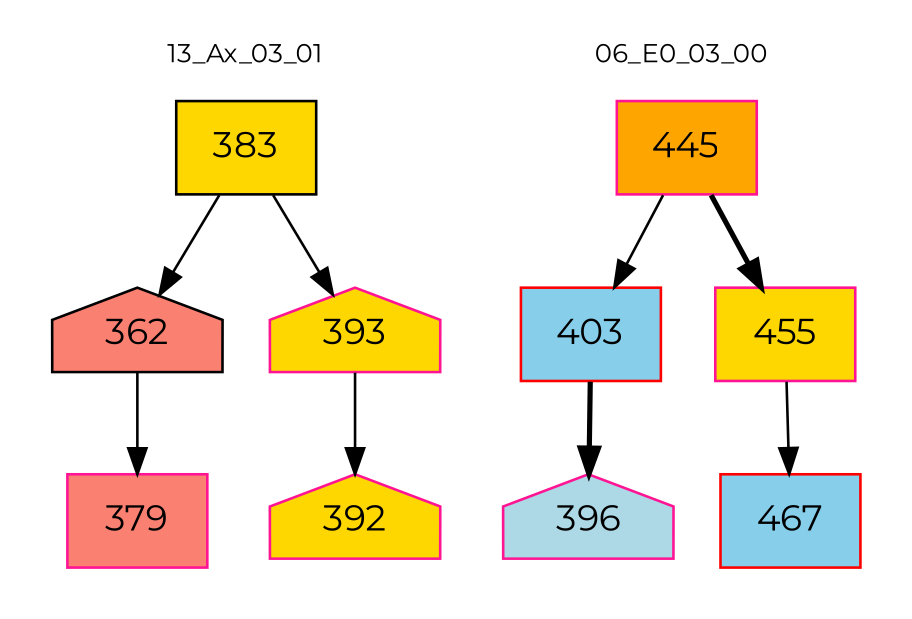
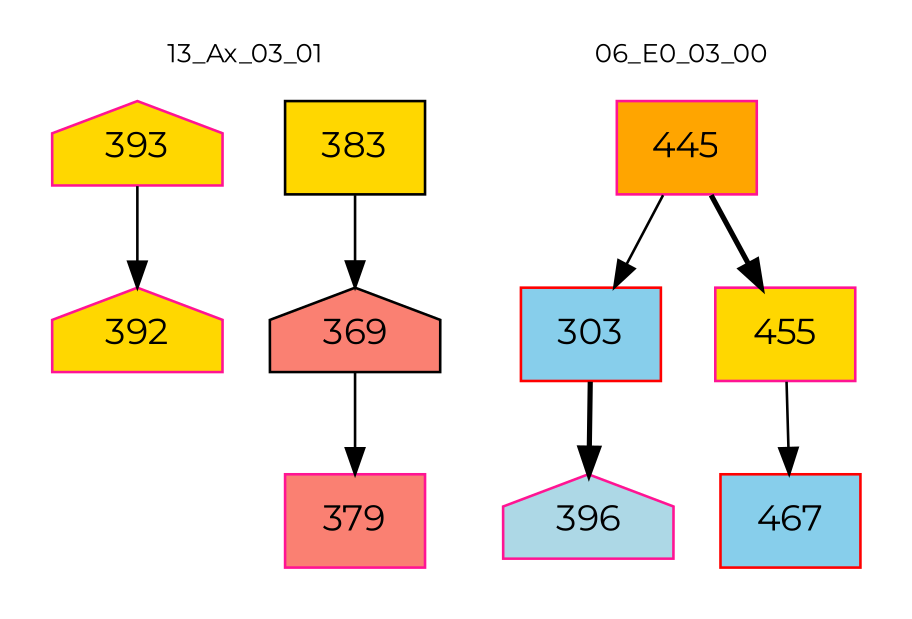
edge "383" -> "393": removed
node "362": label "362" -> "369"
node "403": label "403" -> "303"
